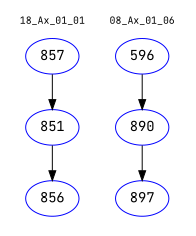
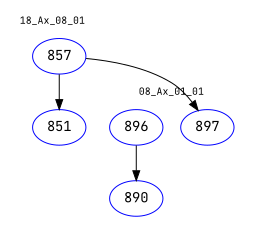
cluster "18_Ax_01_01": label "18_Ax_01_01" -> "18_Ax_08_01"
cluster "08_Ax_01_06": label "08_Ax_01_06" -> "08_Ax_01_01"
node "596": label "596" -> "896"
edge "890" -> "897": now "857" -> "897"
node "856": removed
